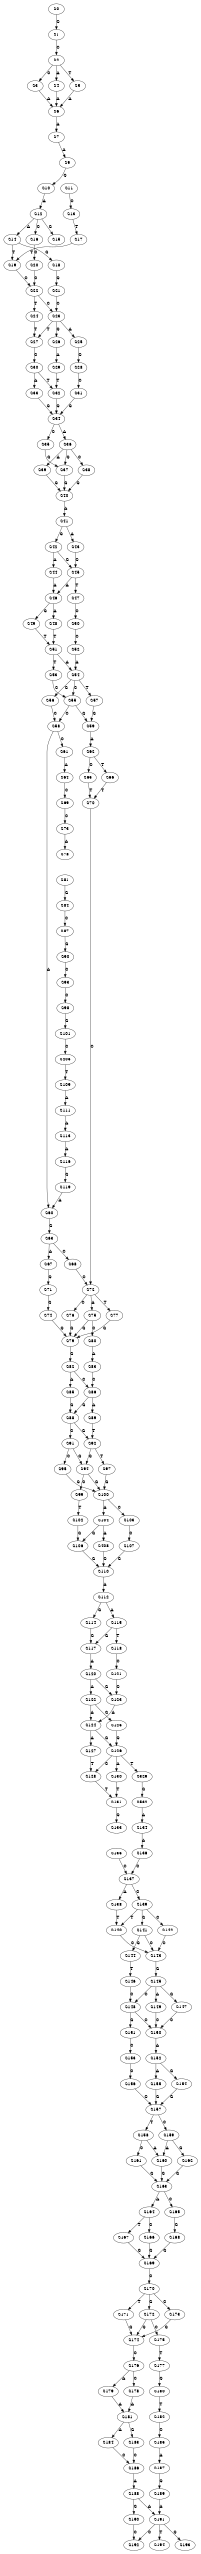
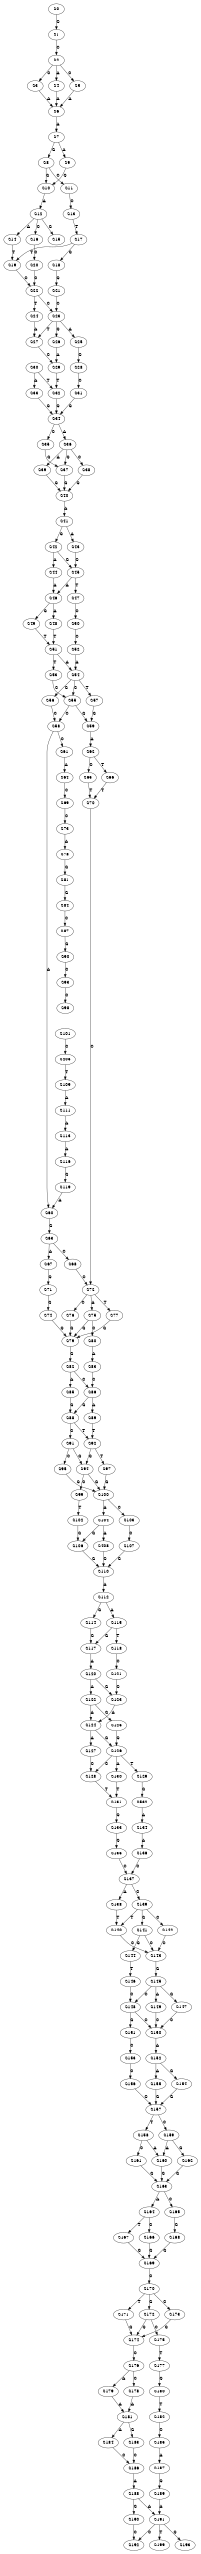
edge "S2" -> "S5": label "T" -> "C"
node "S8": added
edge "S14" -> "S18": now "S17" -> "S18"
edge "S24" -> "S27": label "T" -> "A"
edge "S27" -> "S30": now "S27" -> "S29"
edge "S78" -> "S81": added, label "G"
edge "S98" -> "S101": removed, label "G"
edge "S88" -> "S92": label "G" -> "T"
edge "S127" -> "S128": label "T" -> "C"
node "S329": label "S329" -> "S129"
edge "S133" -> "S135": added, label "G"
node "S194": label "S194" -> "S199"
